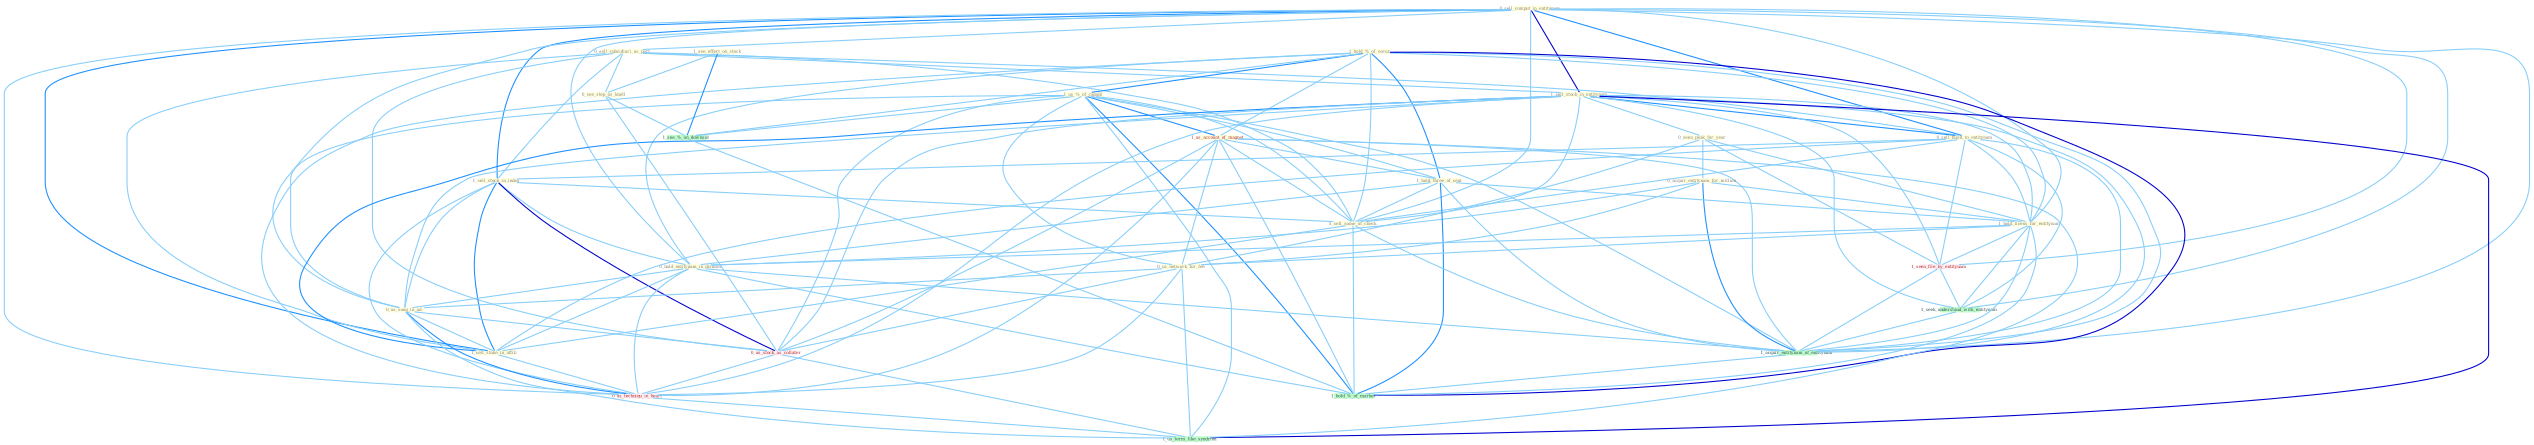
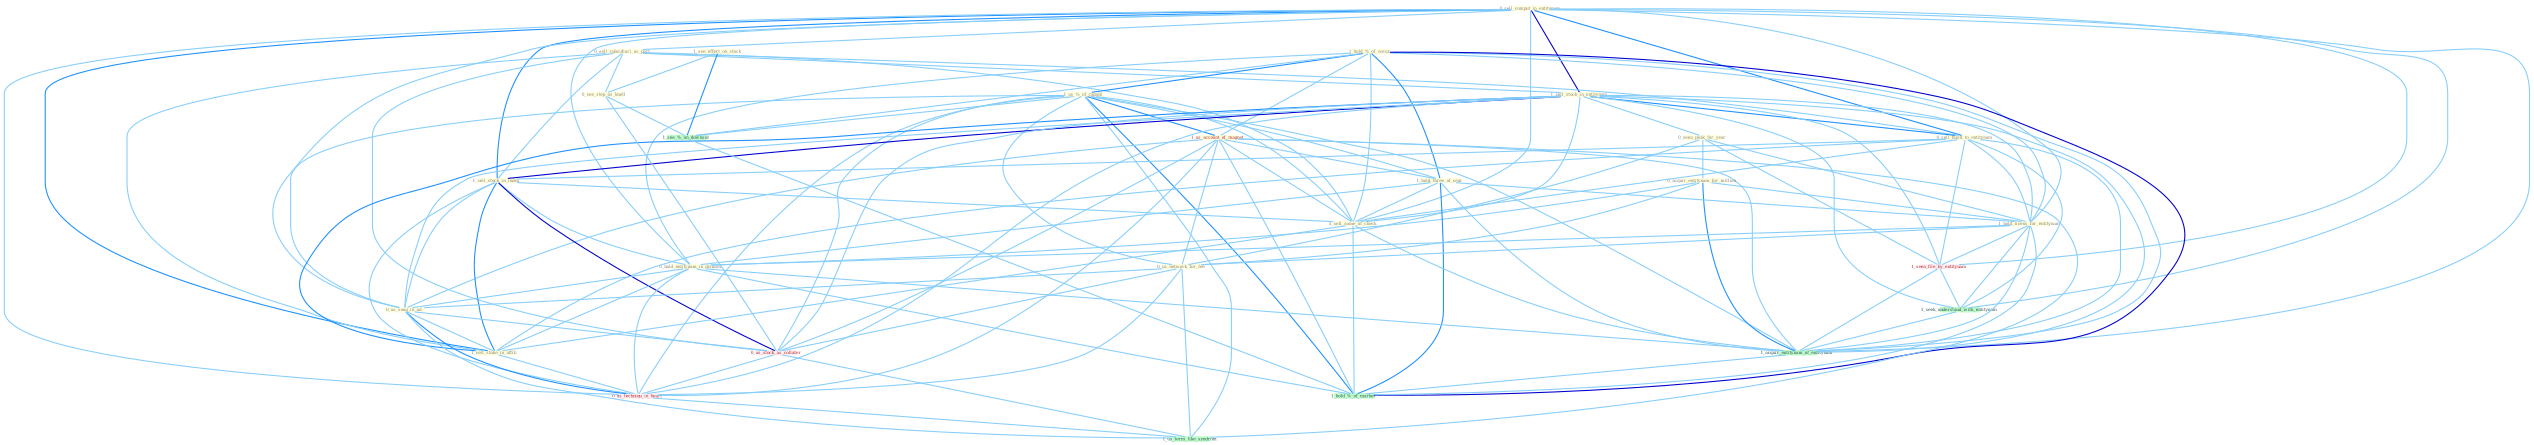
edge "1_hold_%_of_secur" -- "0_us_techniqu_in_heart": now "1_us_%_of_capabl" -- "0_us_techniqu_in_heart"
edge "1_us_account_of_magnat" -- "0_us_song_in_ad": added
edge "1_sell_stock_in_entitynam" -- "1_us_term_like_syndrom": now "1_sell_stock_in_entitynam" -- "1_sell_stock_in_index"
